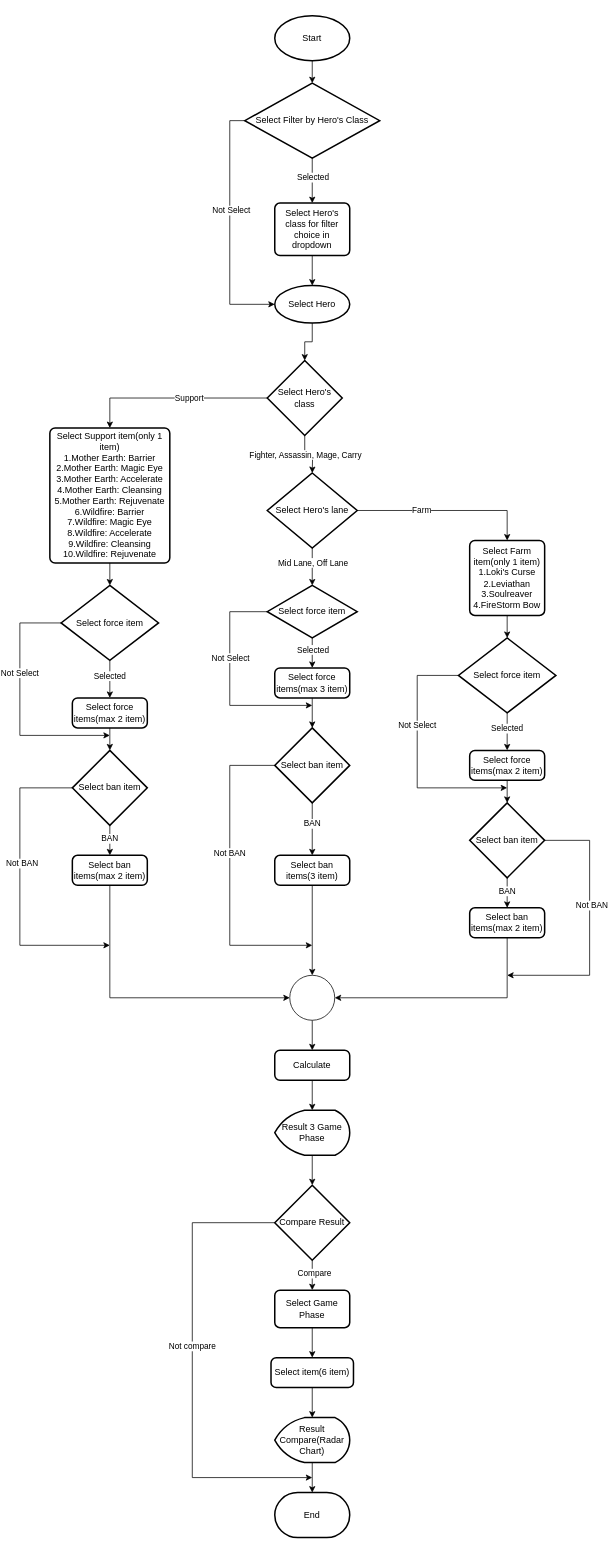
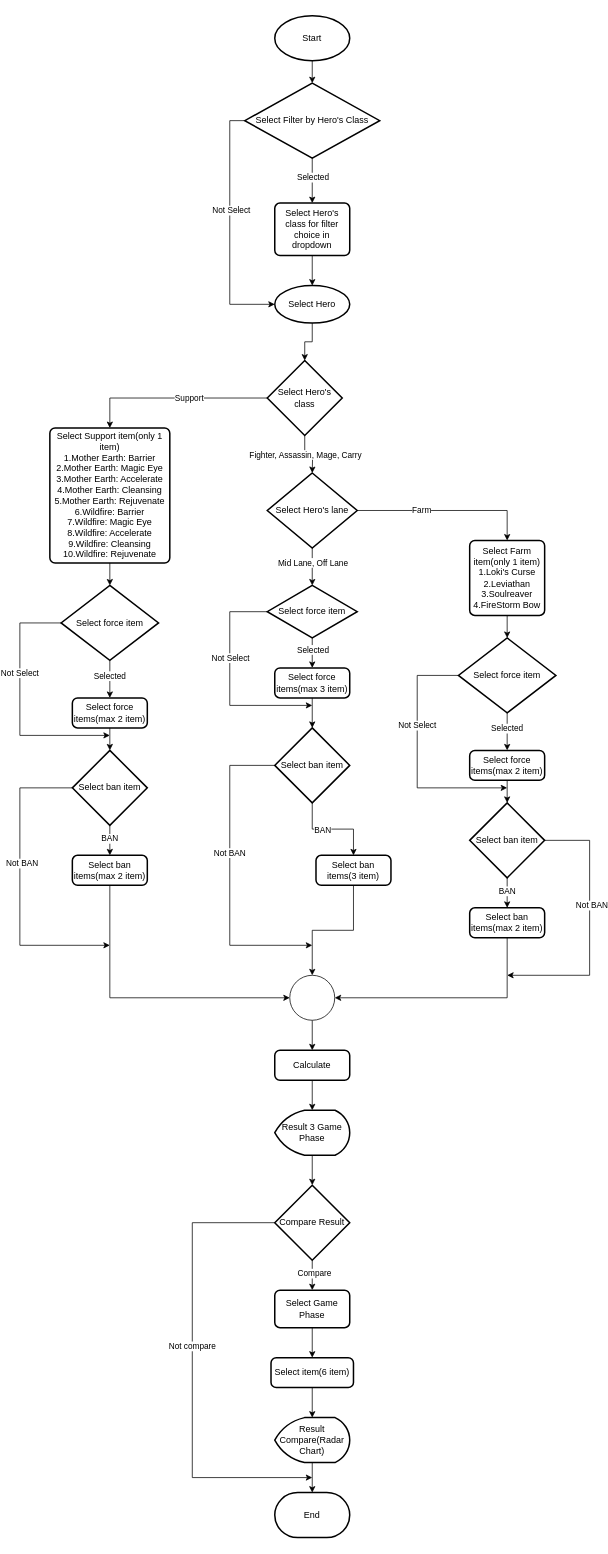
node "Select ban items(3 item)": moved (312, 870) -> (354, 870)
